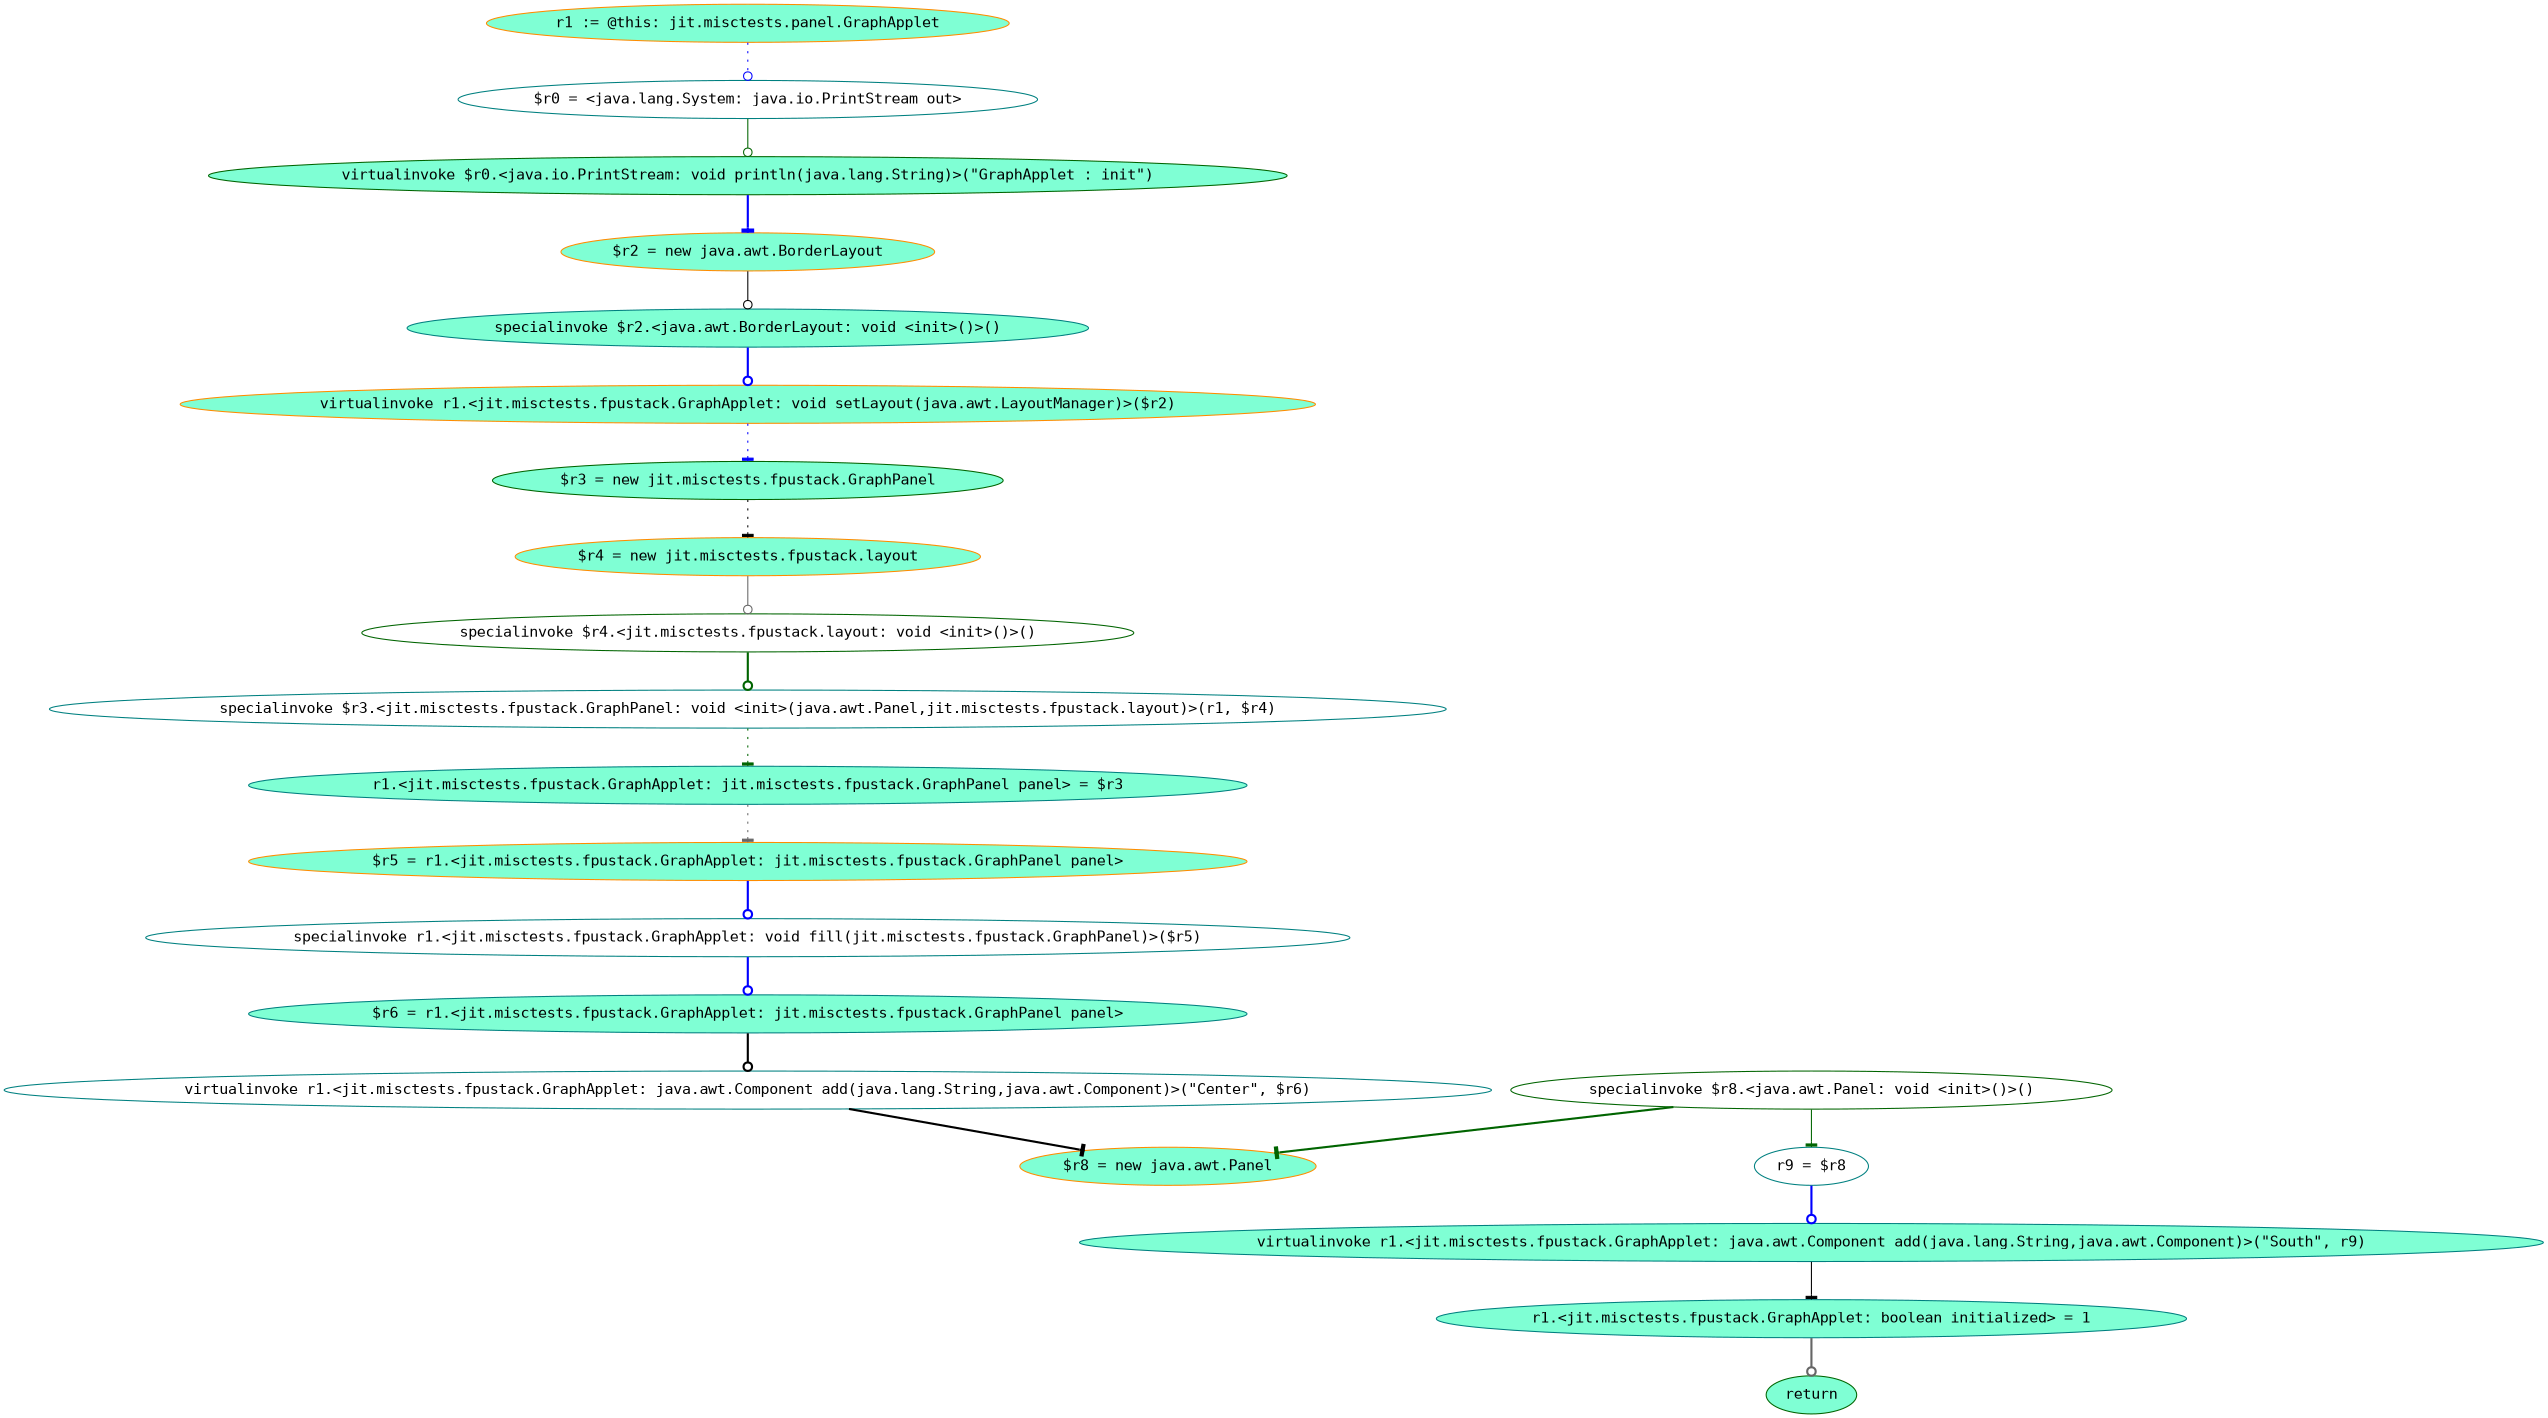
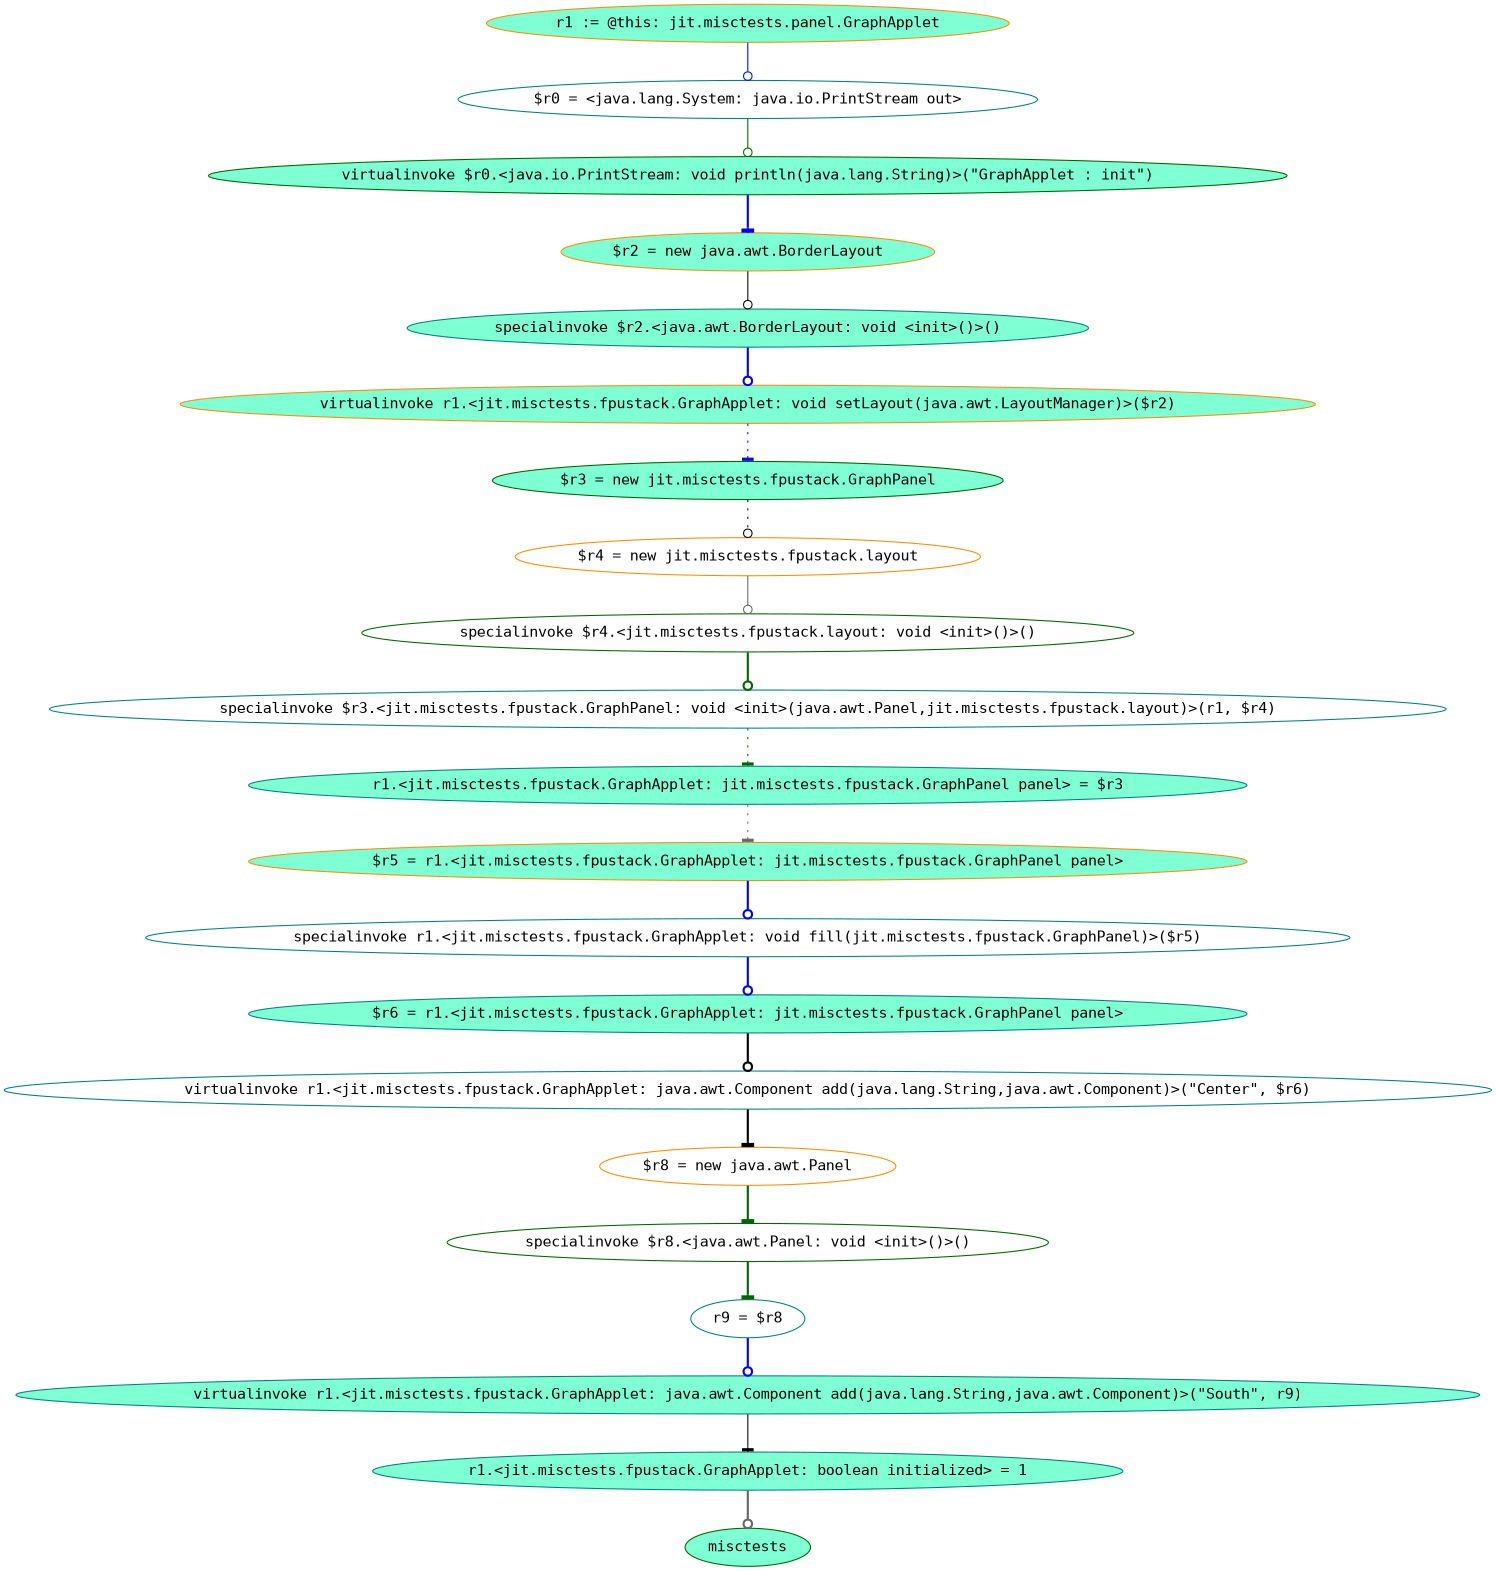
edge "r1 := @this: jit.misctests.panel.GraphApplet" -> "$r0 = <java.lang.System: java.io.PrintStream out>": style dotted -> solid
edge "$r3 = new jit.misctests.fpustack.GraphPanel" -> "$r4 = new jit.misctests.fpustack.layout": arrowhead tee -> odot
node "$r4 = new jit.misctests.fpustack.layout": fillcolor aquamarine -> white
edge "specialinvoke $r8.<java.awt.Panel: void <init>()>()" -> "r9 = $r8": style solid -> bold
edge "specialinvoke $r8.<java.awt.Panel: void <init>()>()" -> "$r8 = new java.awt.Panel": reversed
node "$r8 = new java.awt.Panel": fillcolor aquamarine -> white
node "return": label "return" -> "misctests"
